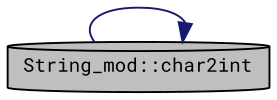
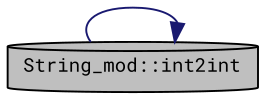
node "String_mod::char2int": label "String_mod::char2int" -> "String_mod::int2int"
